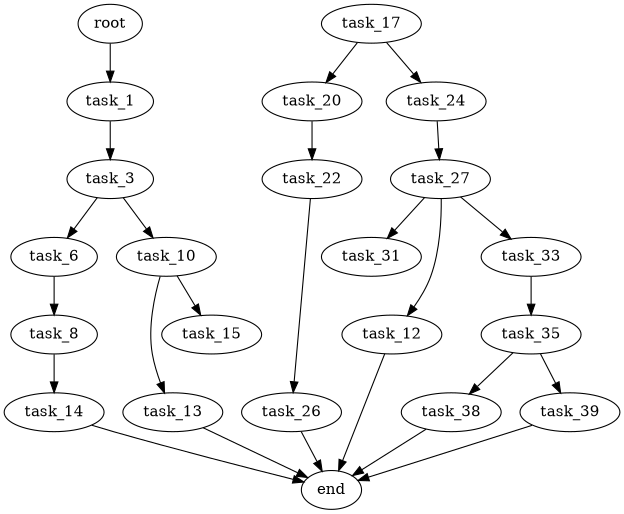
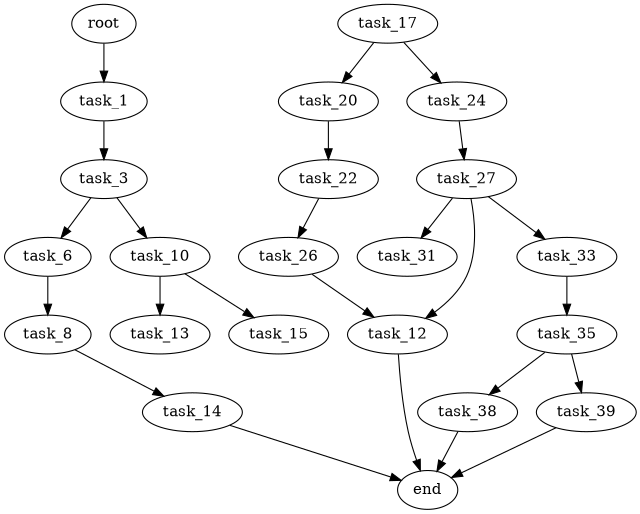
edge "task_26" -> "end": now "task_26" -> "task_12"
edge "task_13" -> "end": removed
